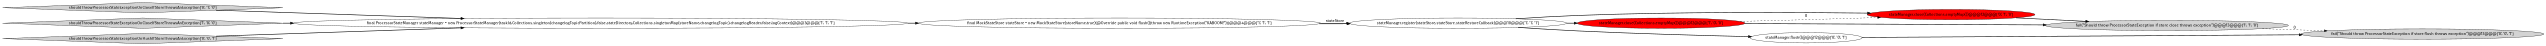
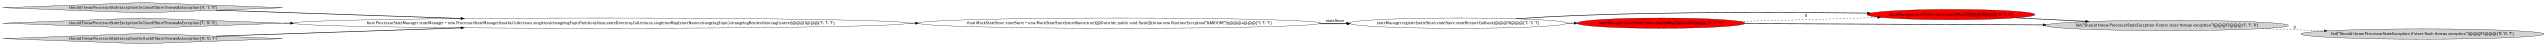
node "stateManager.flush()@@@12@@@['0', '0', '1']": removed
